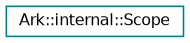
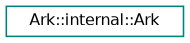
node "Ark::internal::Scope": label "Ark::internal::Scope" -> "Ark::internal::Ark"
